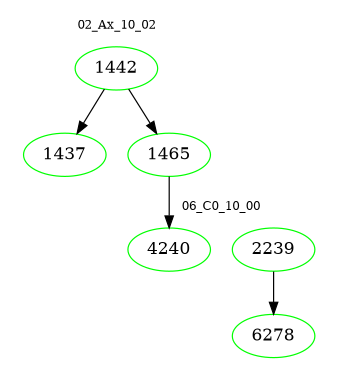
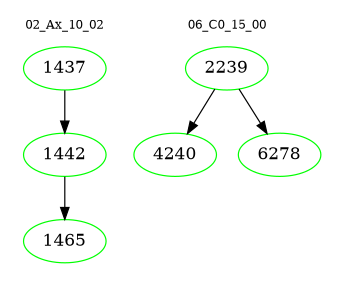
edge "1442" -> "1437": reversed
edge "1465" -> "4240": now "2239" -> "4240"
cluster "06_C0_10_00": label "06_C0_10_00" -> "06_C0_15_00"
